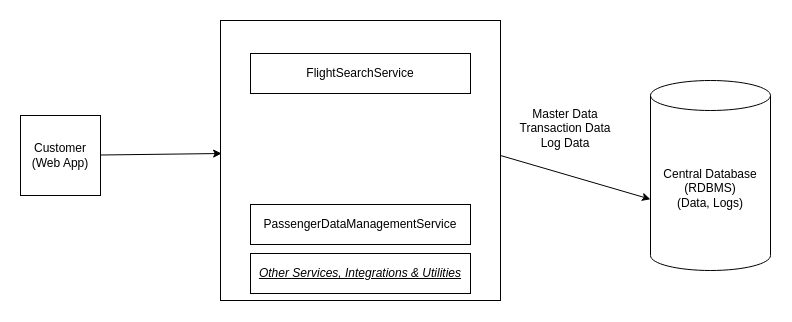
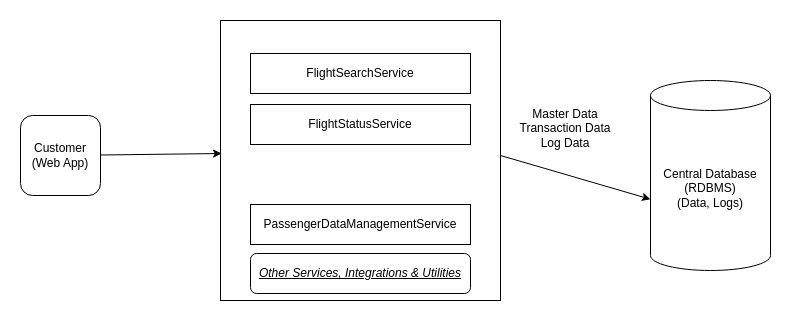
node "FlightStatusService": added
node "Customer (Web App)": shape rectangle -> rounded rectangle
node "Other Services, Integrations & Utilities": shape rectangle -> rounded rectangle
